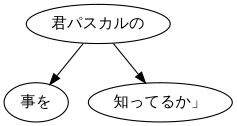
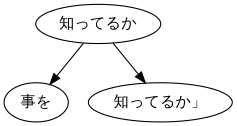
node "君パスカルの": label "君パスカルの" -> "知ってるか"
